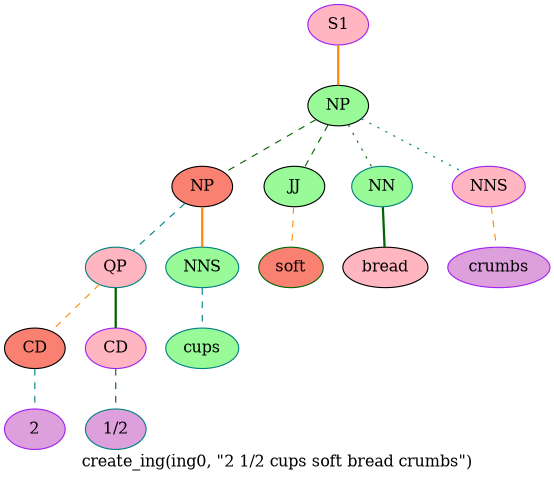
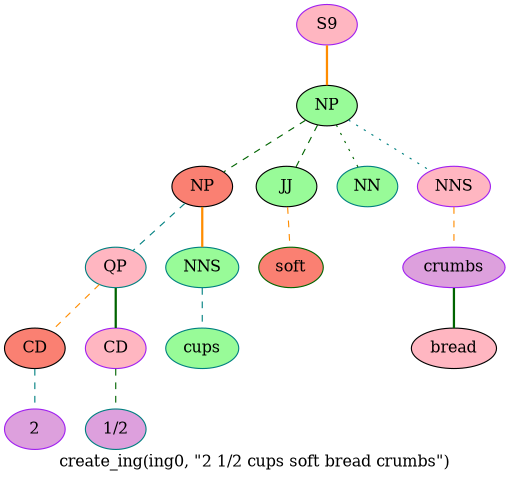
node "S1": label "S1" -> "S9"
edge "NN" -- "bread": now "crumbs" -- "bread"
